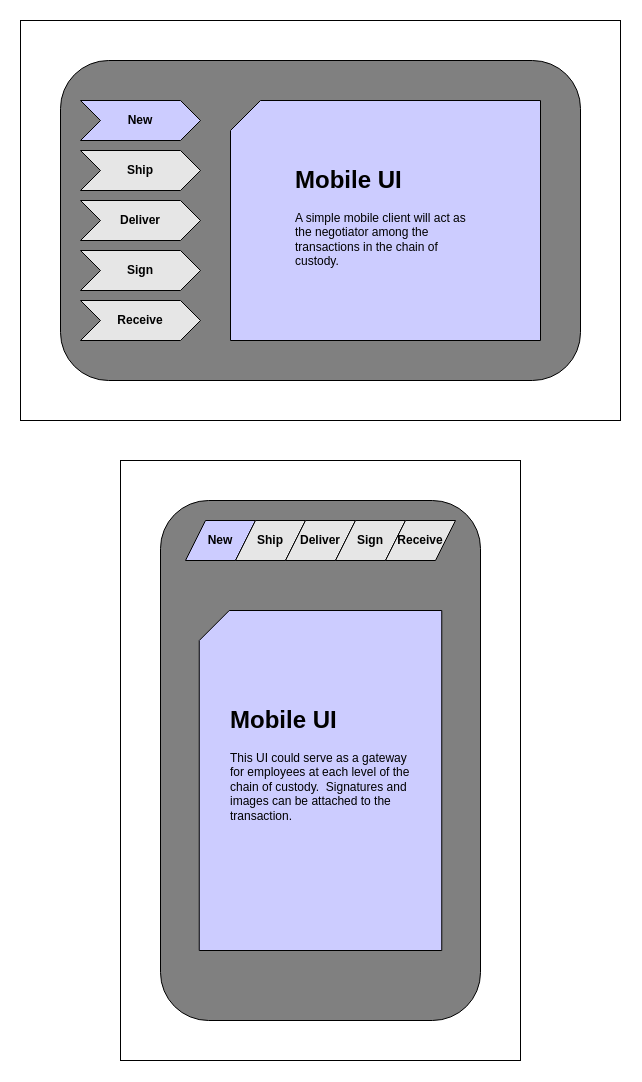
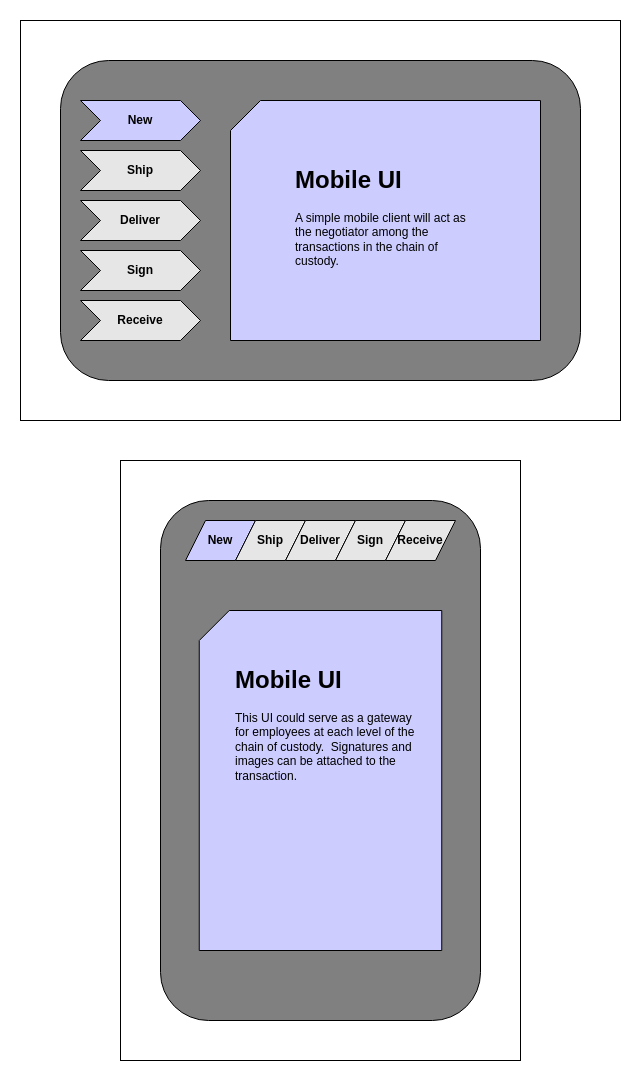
node "Mobile UIThis UI could serve as a gateway for employees at each level of the chain of custody. Signatures and images can be attached to the transaction.": moved (321, 761) -> (326, 721)
